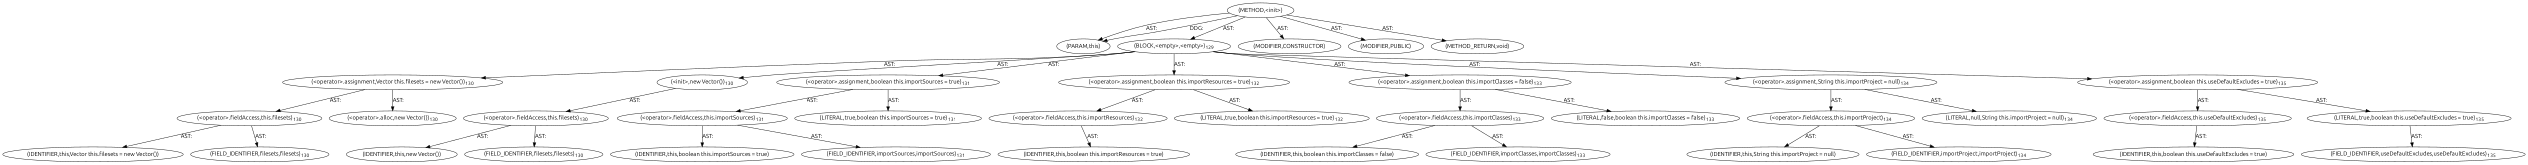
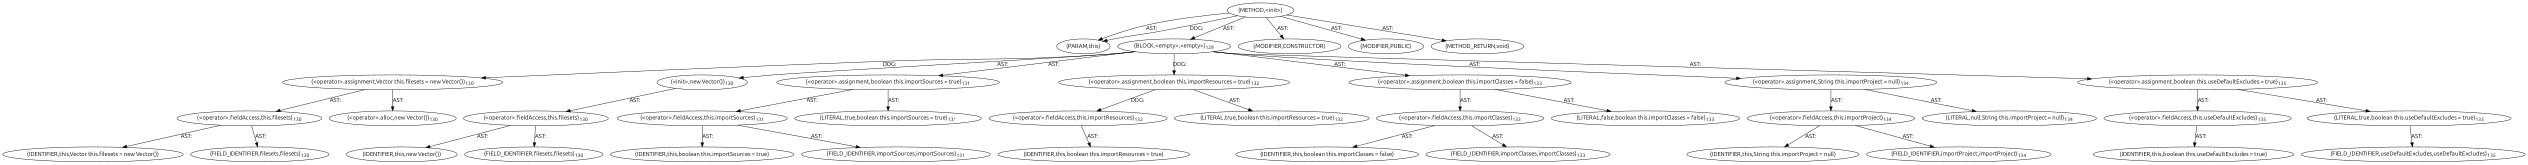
edge "(BLOCK,<empty>,<empty>)" -> "(<operator>.assignment,Vector this.filesets = new Vector())": label "AST: " -> "DDG: "
edge "(BLOCK,<empty>,<empty>)" -> "(<operator>.assignment,boolean this.importResources = true)": label "AST: " -> "DDG: "
edge "(<operator>.assignment,boolean this.importResources = true)" -> "(<operator>.fieldAccess,this.importResources)": label "AST: " -> "DDG: "
